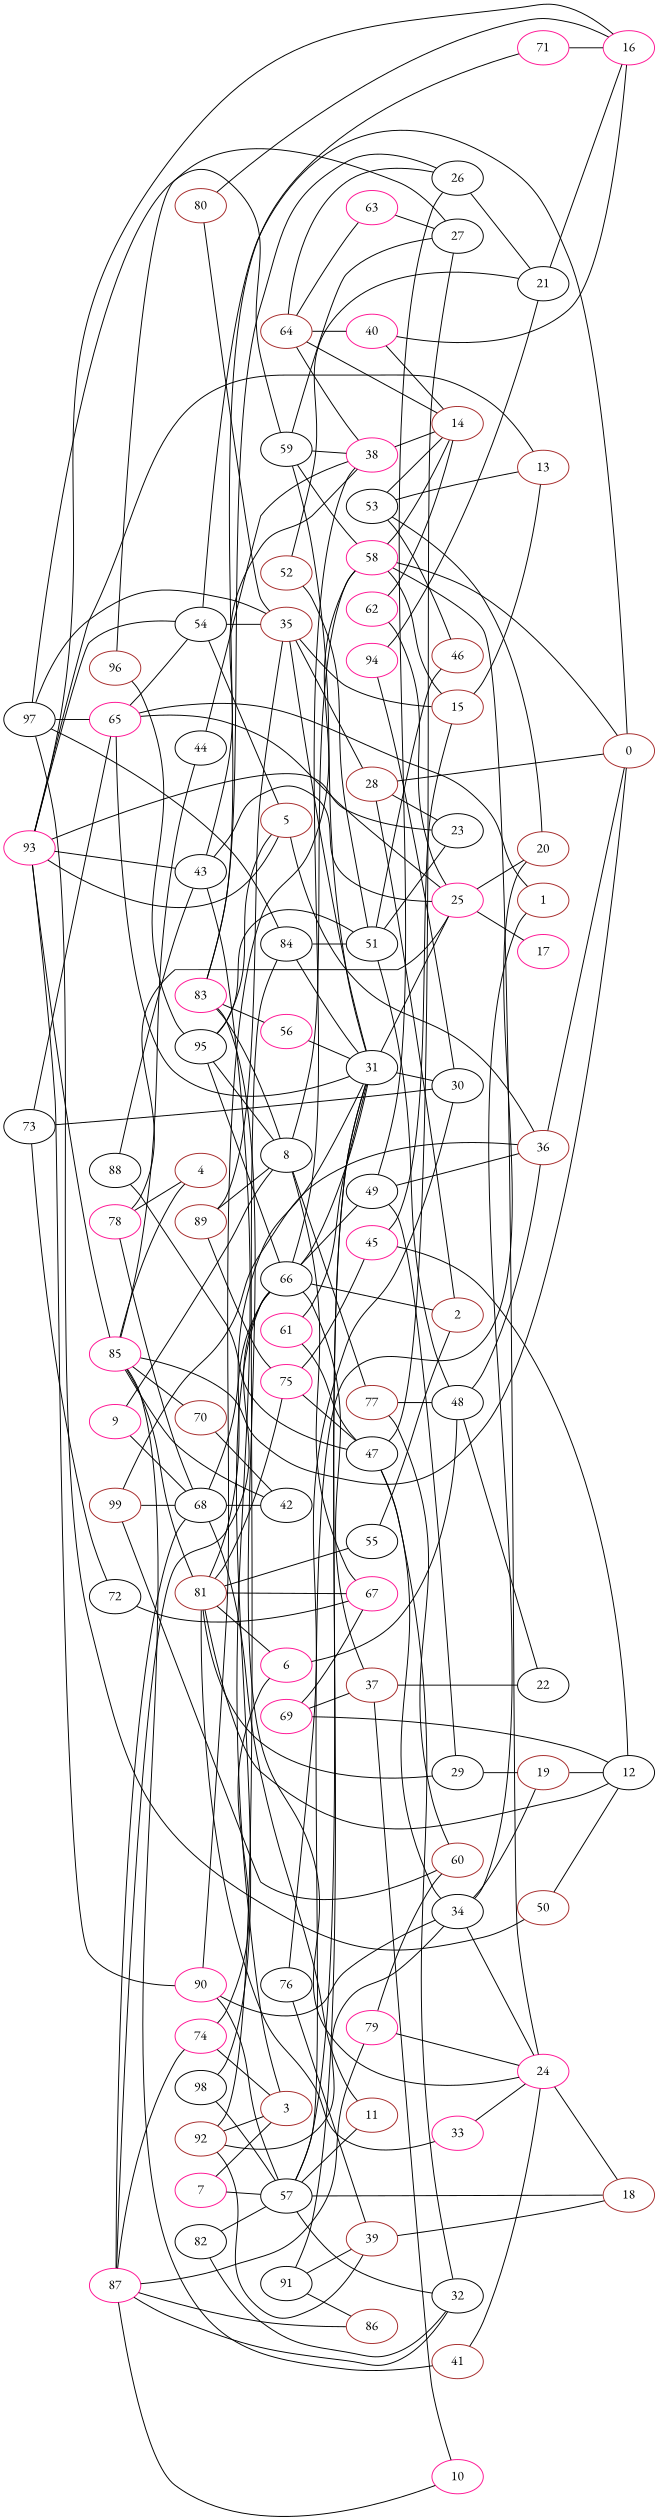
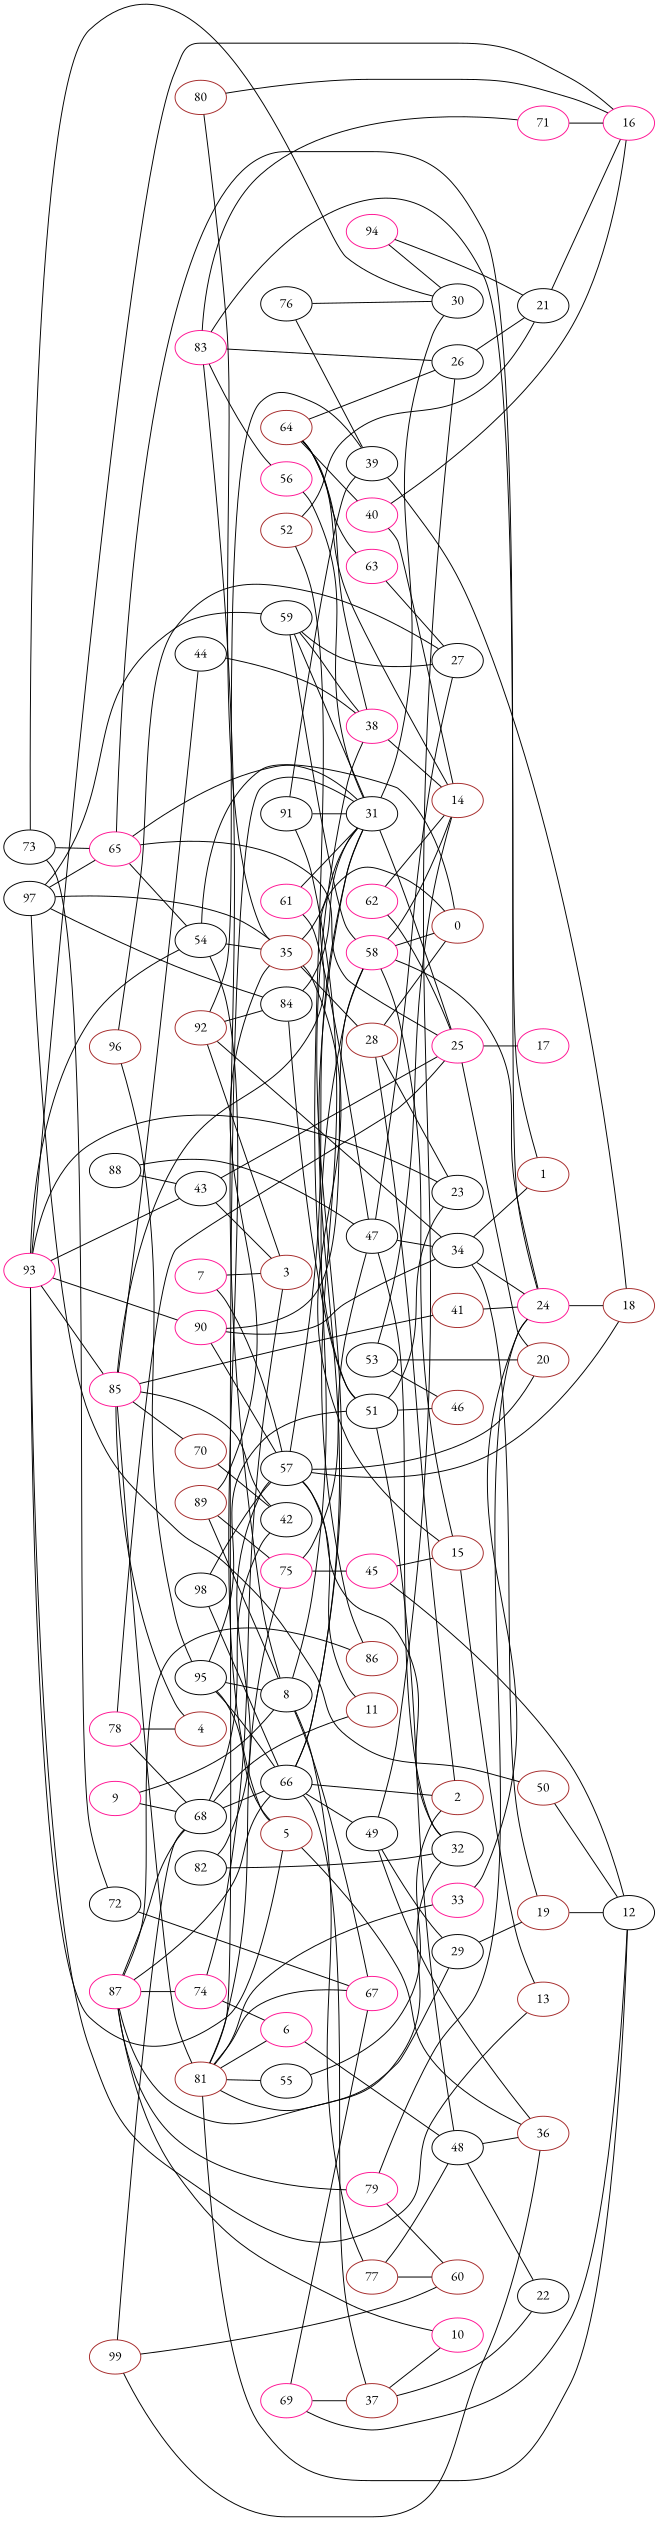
edge "13" -- "53": removed
edge "38" -- "43": removed
edge "0" -- "36": removed
node "39": color brown -> black
